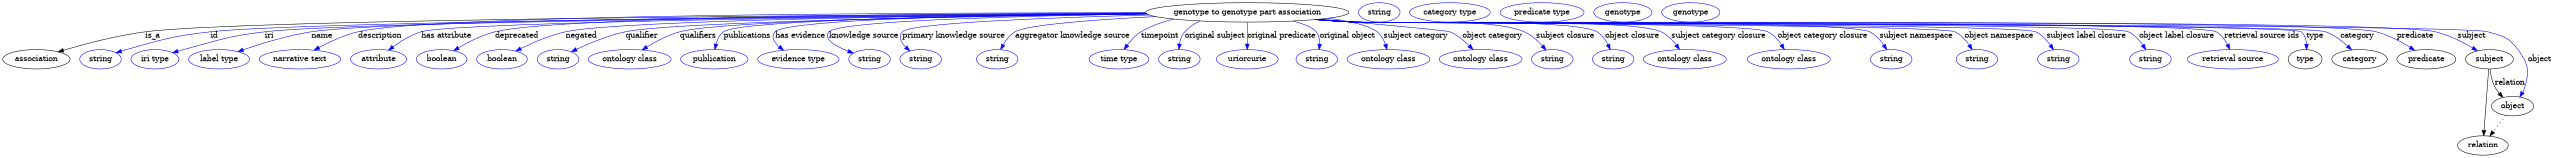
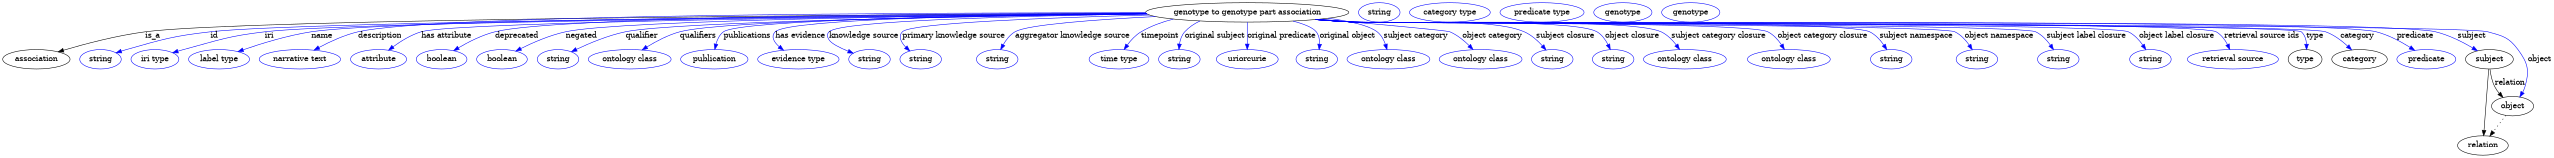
node "predicate": color black -> blue
